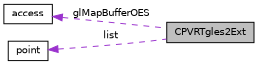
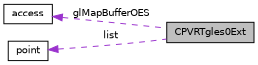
node "CPVRTgles2Ext": label "CPVRTgles2Ext" -> "CPVRTgles0Ext"
